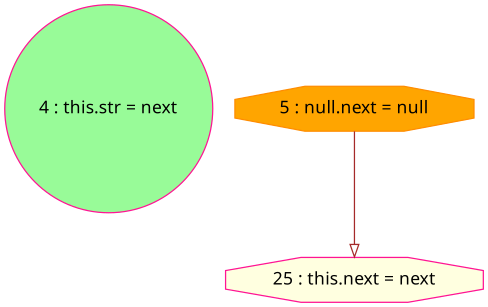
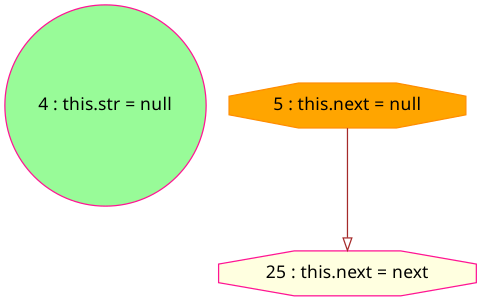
node "4 : this.str = next": label "4 : this.str = next" -> "4 : this.str = null"
node "5 : null.next = null": label "5 : null.next = null" -> "5 : this.next = null"
